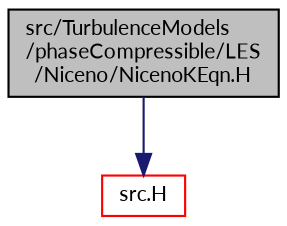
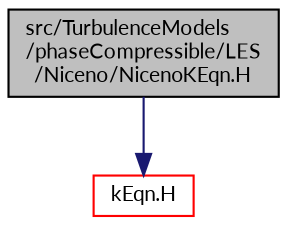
node "src.H": label "src.H" -> "kEqn.H"
